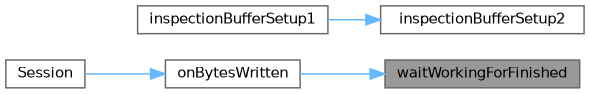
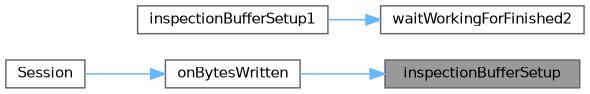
node "inspectionBufferSetup2": label "inspectionBufferSetup2" -> "waitWorkingForFinished2"
node "waitWorkingForFinished": label "waitWorkingForFinished" -> "inspectionBufferSetup"
